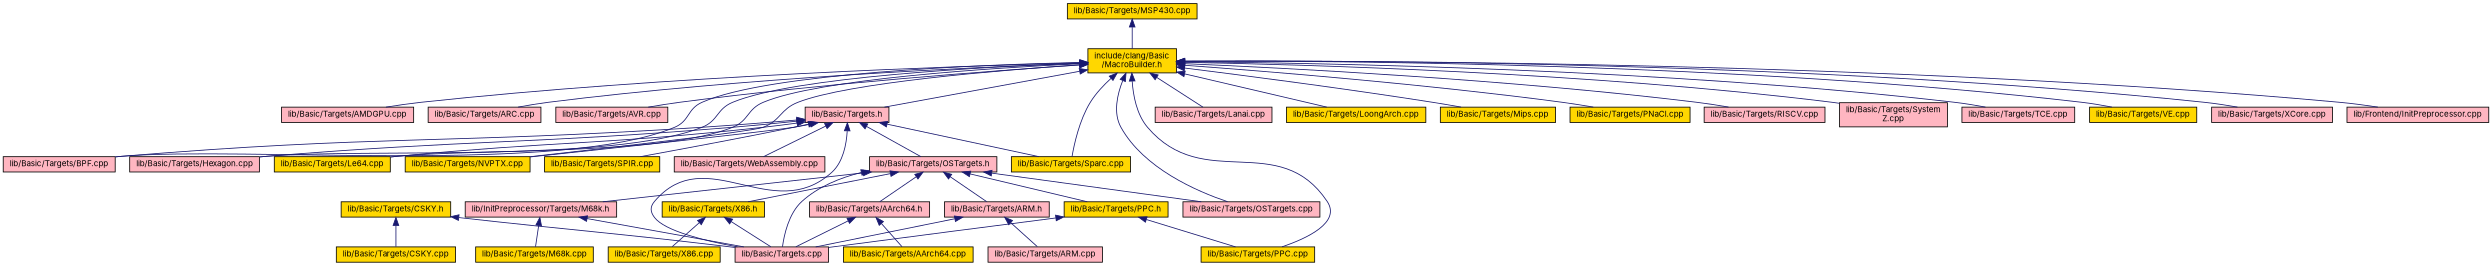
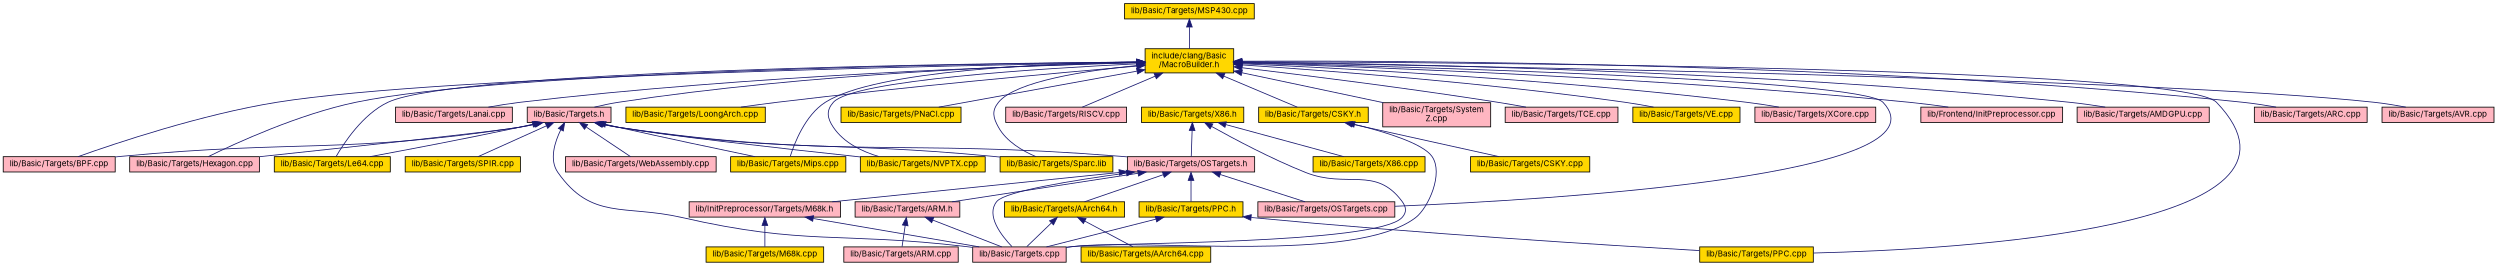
edge "lib/Basic/Targets/CSKY.h" -> "include/clang/Basic /MacroBuilder.h": added
edge "lib/Basic/Targets/Mips.cpp" -> "lib/Basic/Targets.h": added
node "lib/Basic/Targets/Sparc.cpp": label "lib/Basic/Targets/Sparc.cpp" -> "lib/Basic/Targets/Sparc.lib"
edge "lib/Basic/Targets/X86.h" -> "lib/Basic/Targets/OSTargets.h": reversed
node "lib/Basic/Targets/AArch64.h": fillcolor lightpink -> gold
